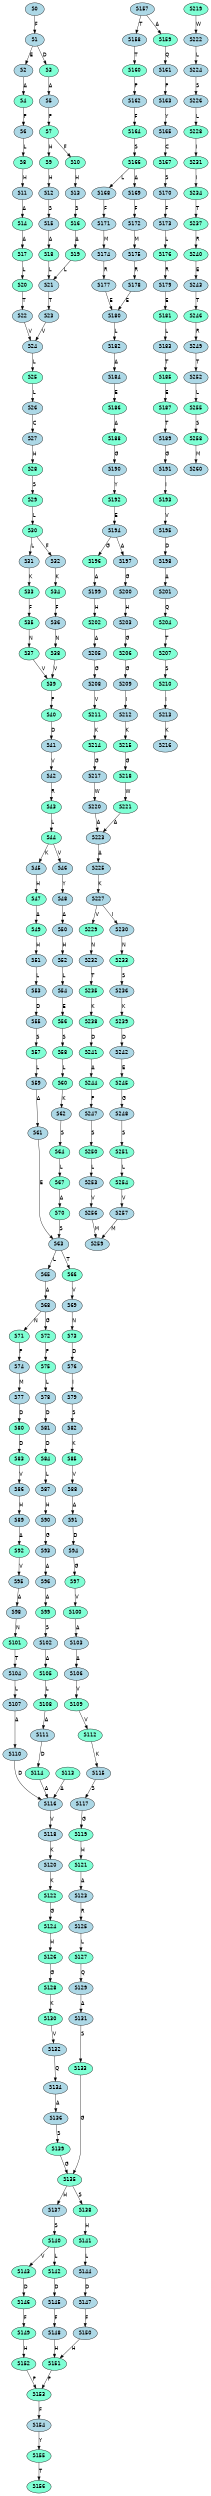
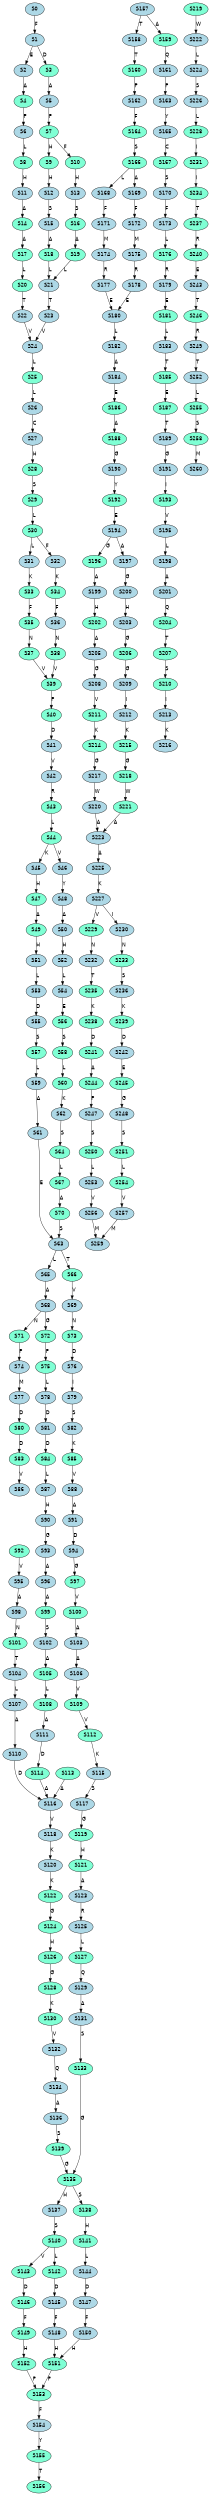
edge "S195" -> "S198": label "D" -> "L"
node "S89": removed
